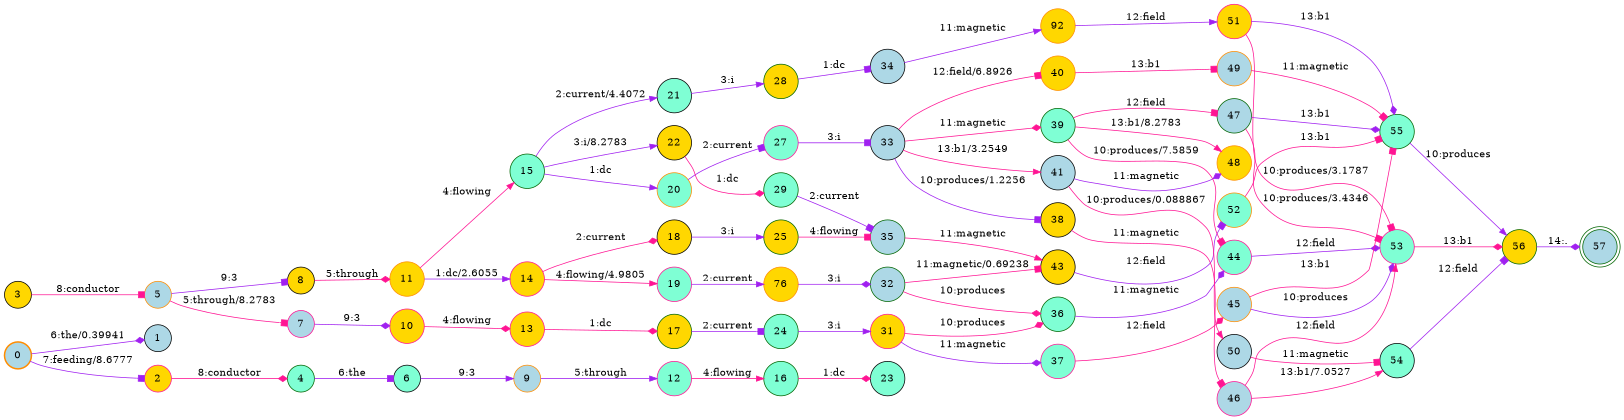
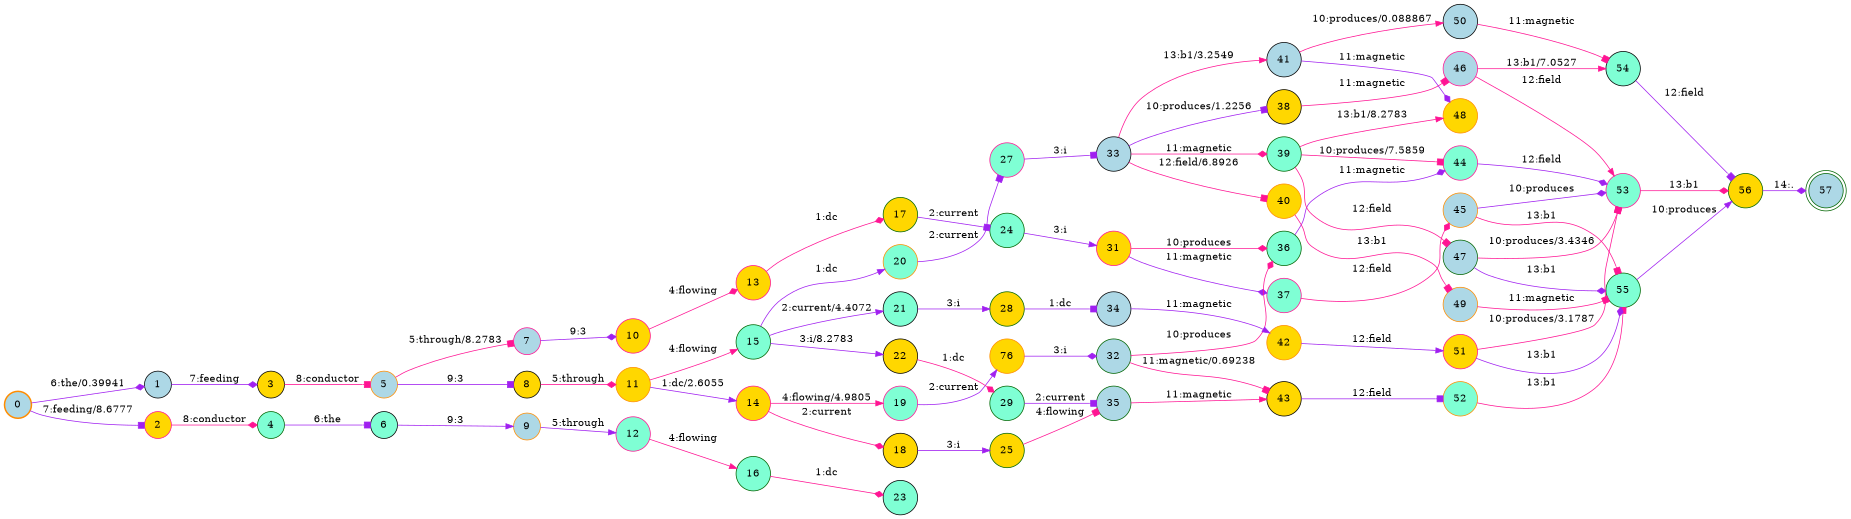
node "92": label "92" -> "42"
edge "1" -> "3": added, label "7:feeding"
